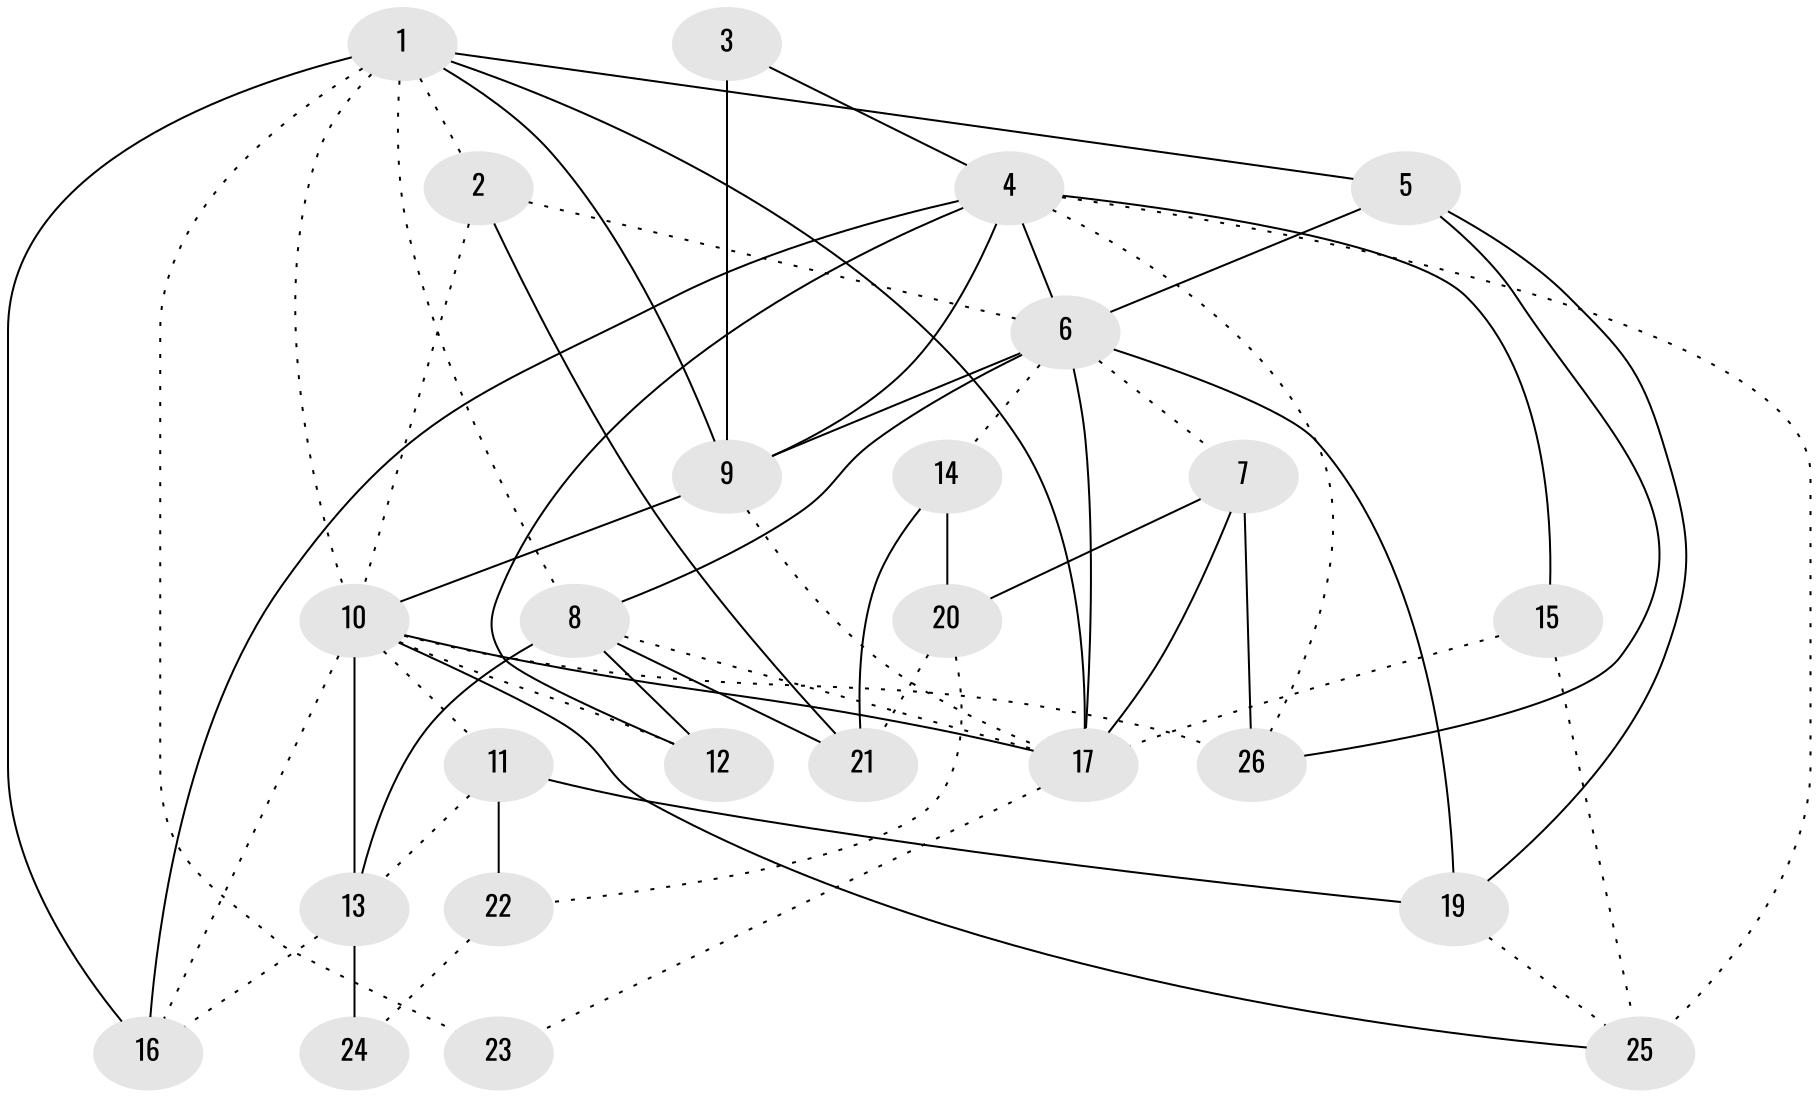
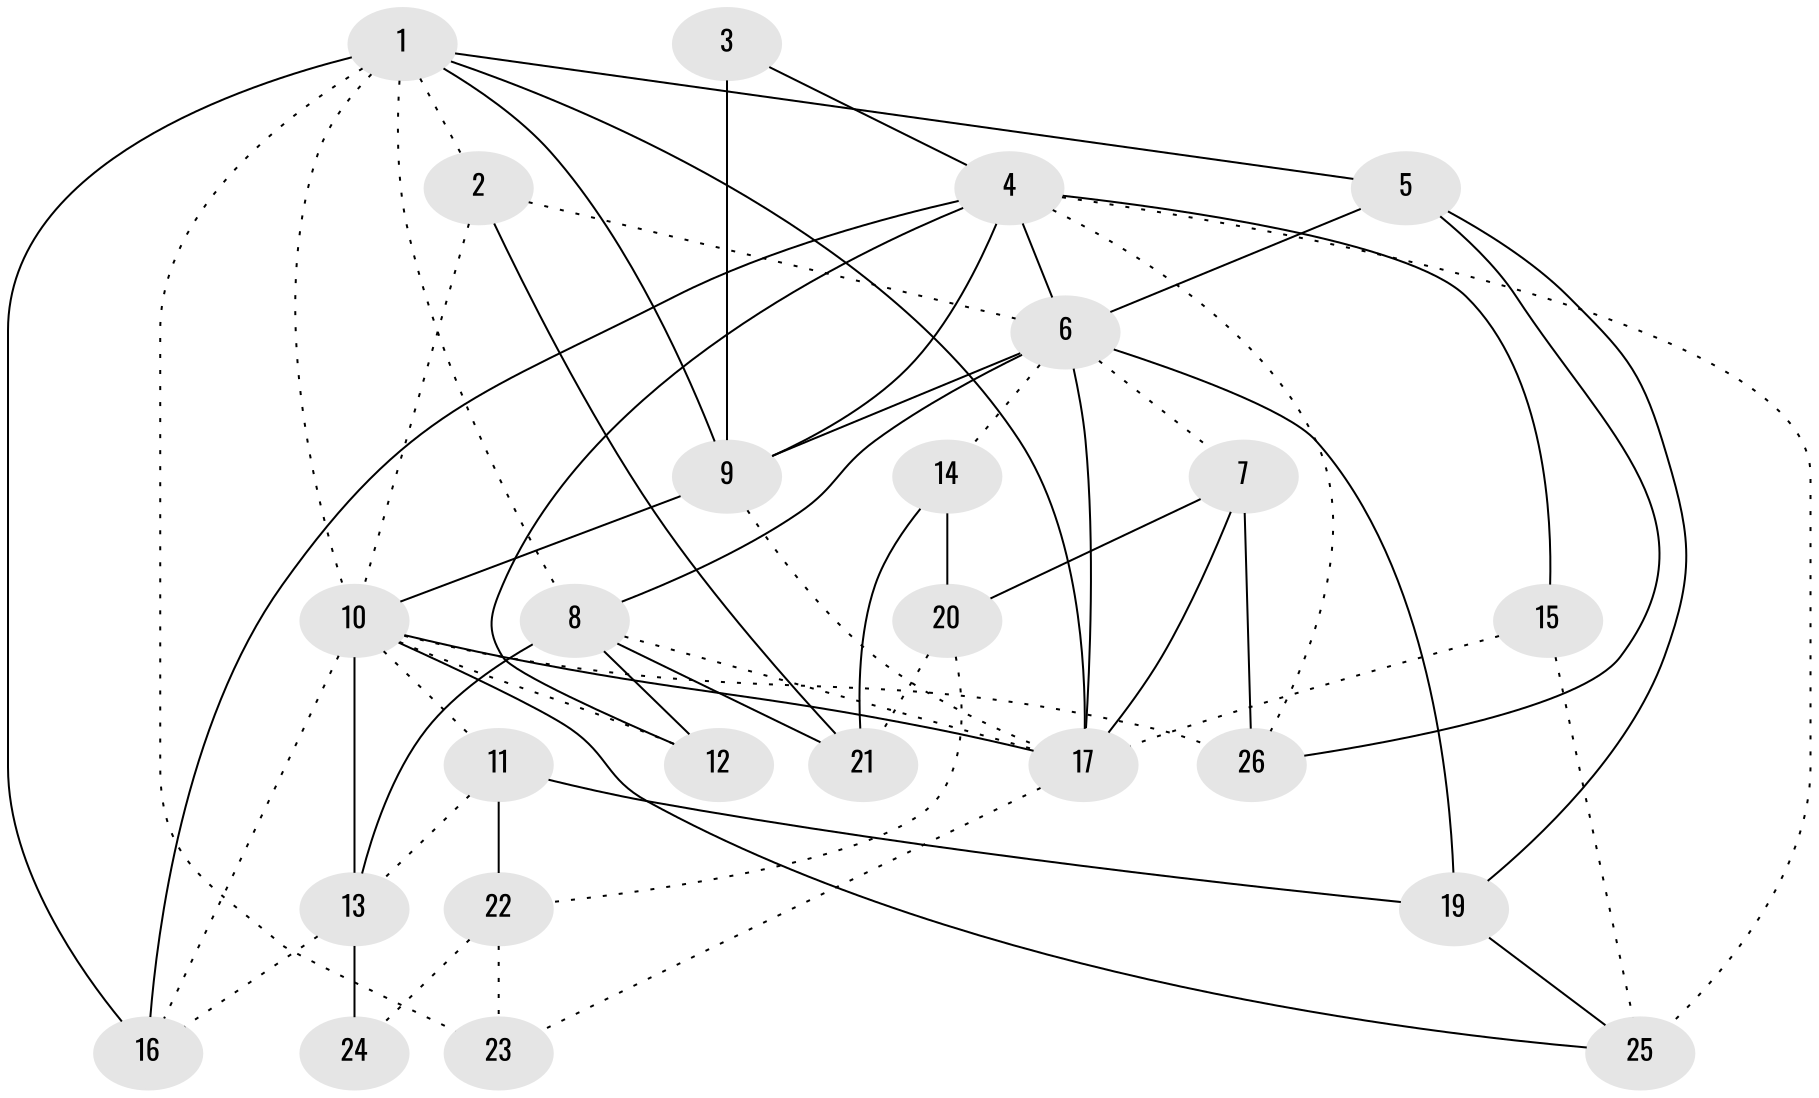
edge "19" -- "25": style dotted -> solid
edge "22" -- "23": added
